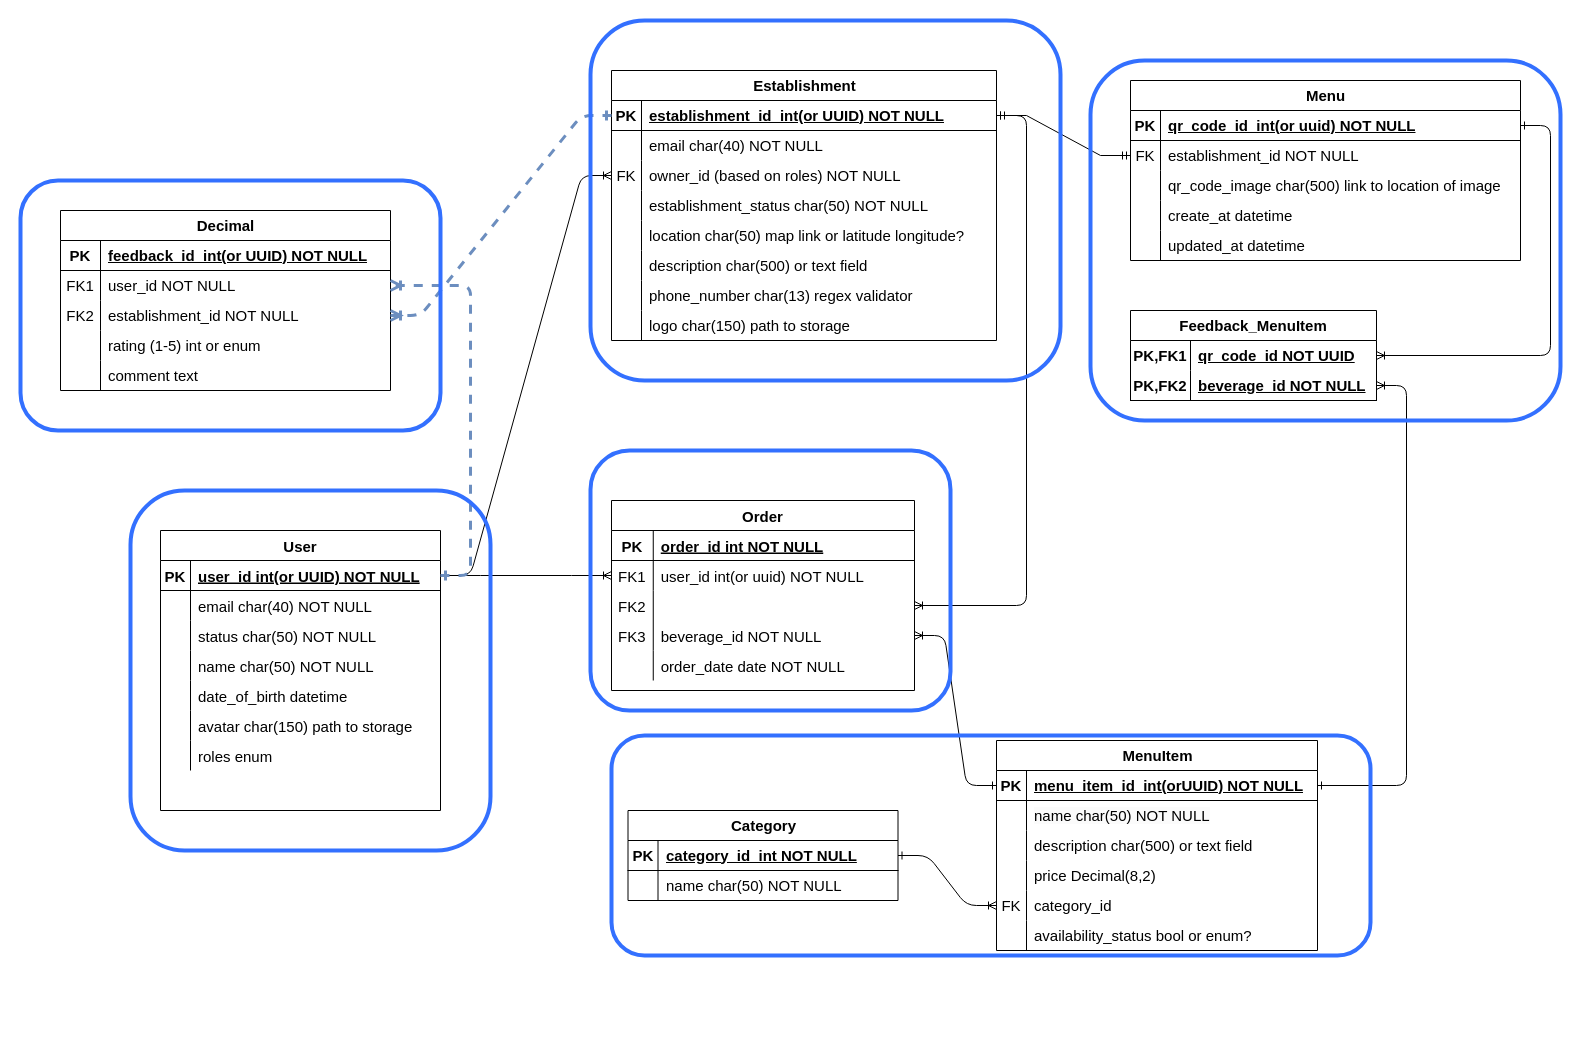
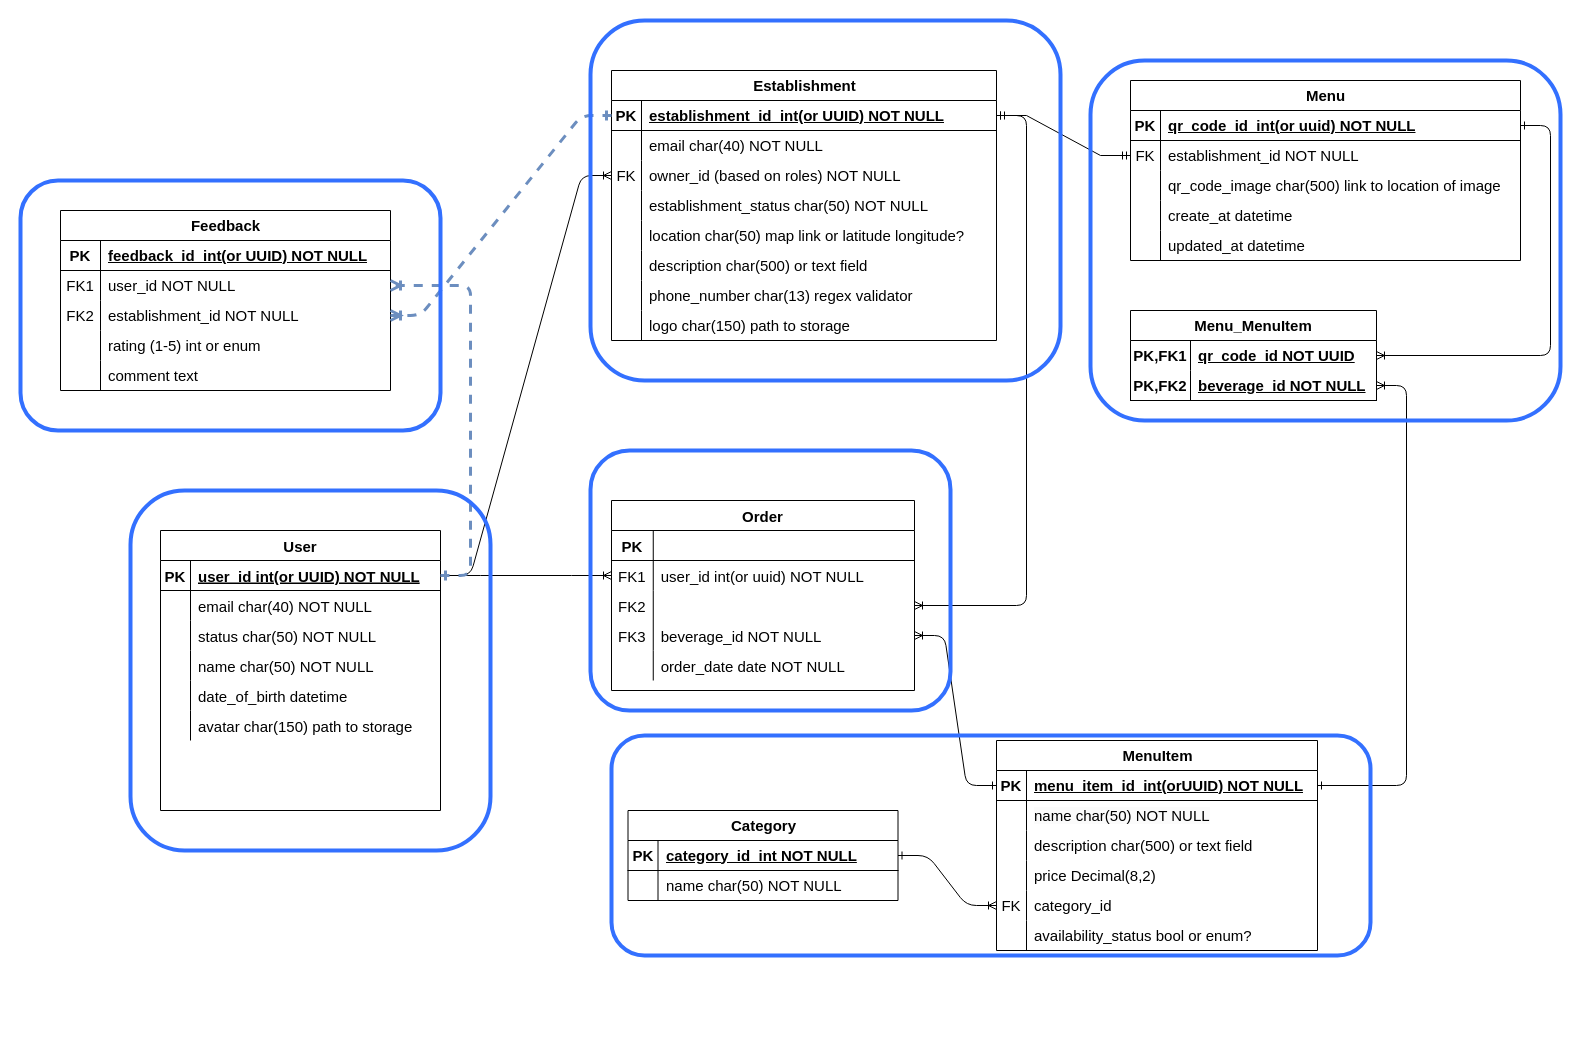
node "Decimal": label "Decimal" -> "Feedback"
node "Feedback_MenuItem": label "Feedback_MenuItem" -> "Menu_MenuItem"
node "order_id int NOT NULL": removed
node "roles enum": removed
